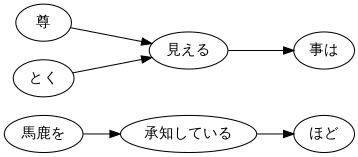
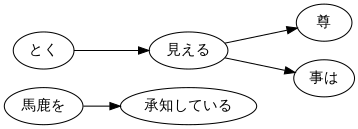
edge "尊" -> "見える": reversed
node "ほど": removed
